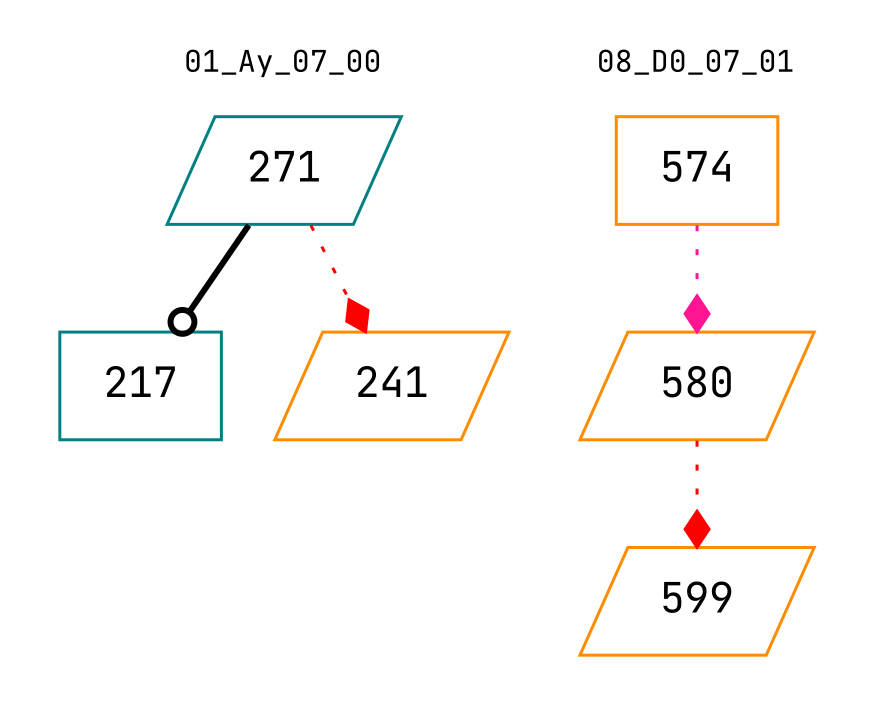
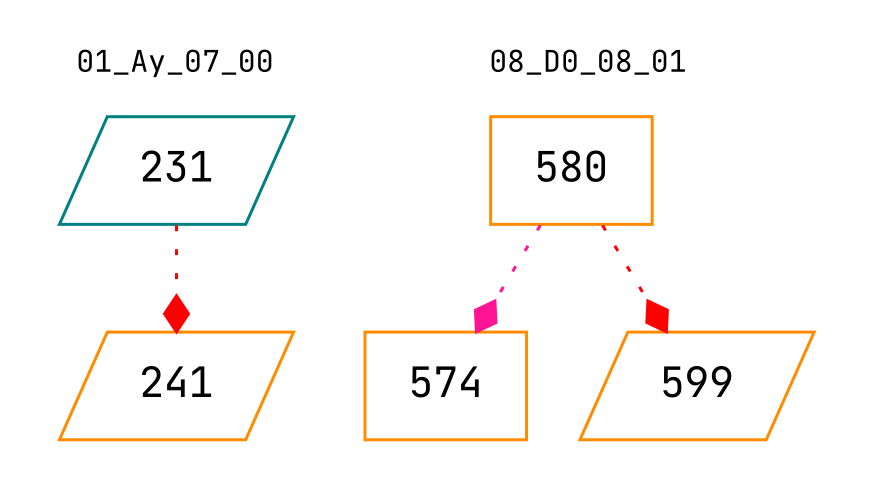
cluster "08_D0_07_01": label "08_D0_07_01" -> "08_D0_08_01"
node "271": label "271" -> "231"
edge "574" -> "580": reversed
node "217": removed
node "580": shape parallelogram -> box
